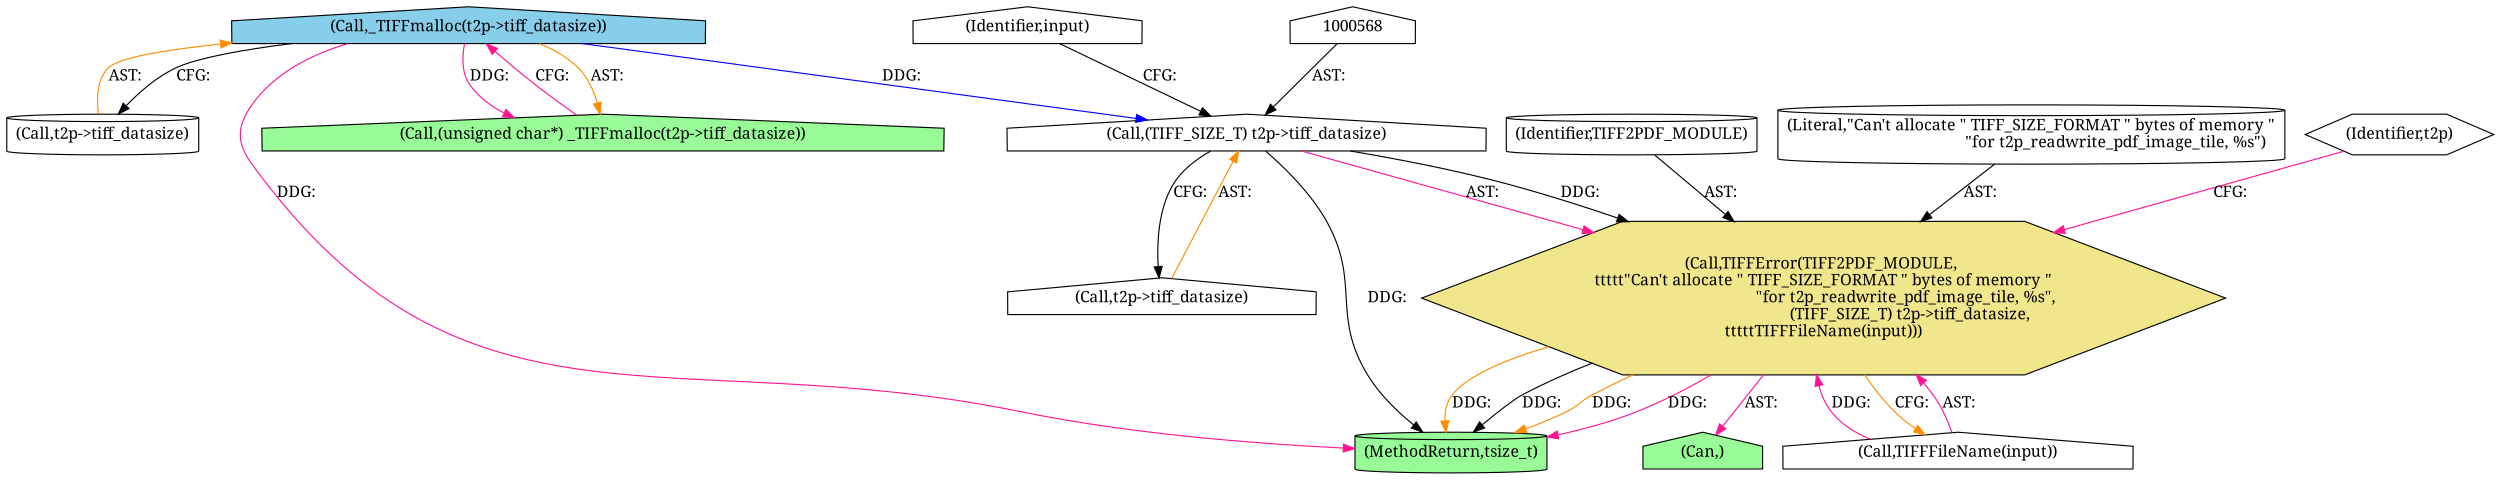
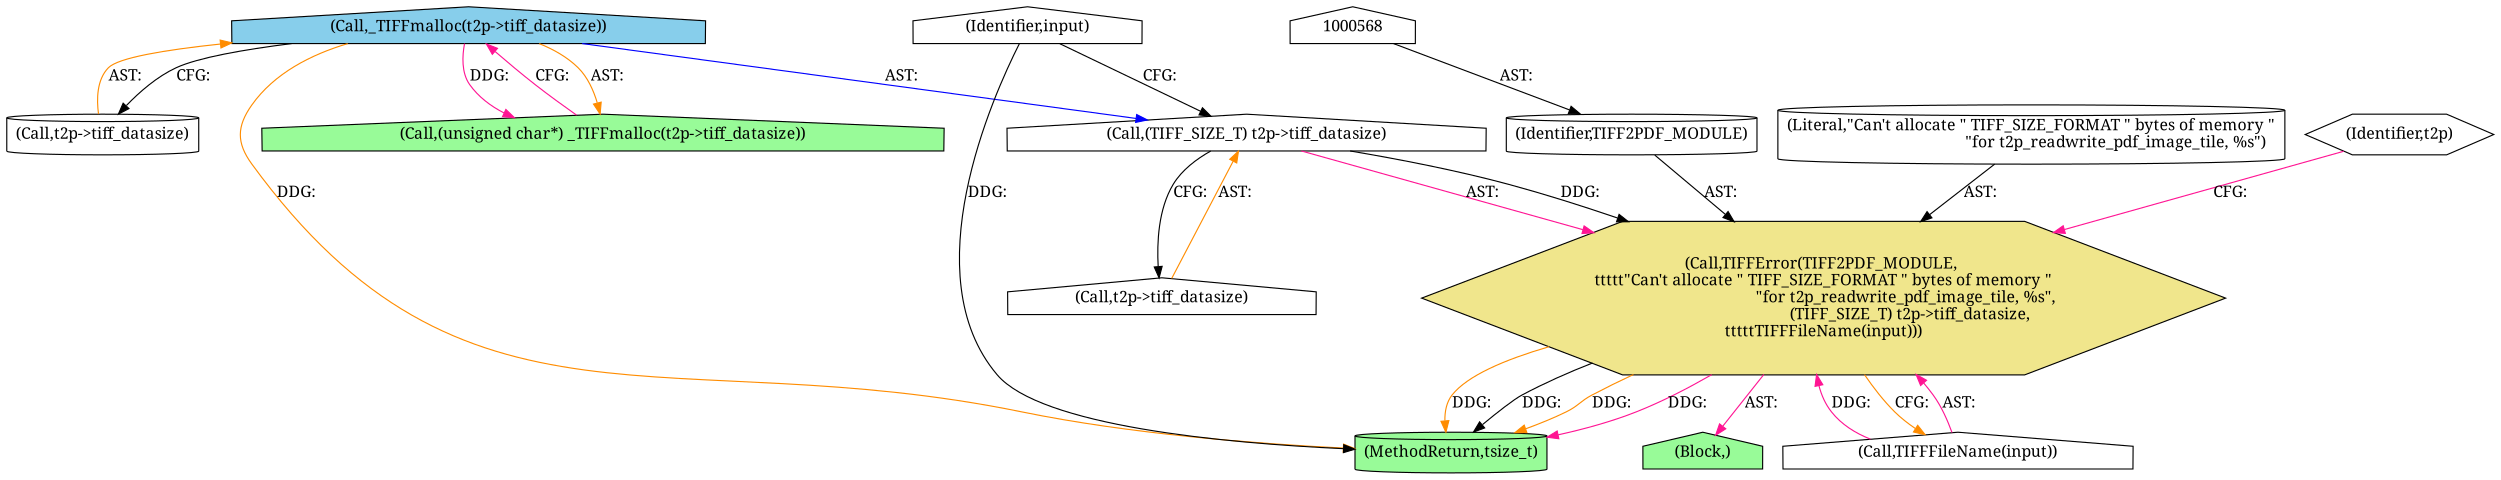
edge "1000568" -> "(Call,(TIFF_SIZE_T) t2p->tiff_datasize)": now "1000568" -> "(Identifier,TIFF2PDF_MODULE)"
edge "(Call,_TIFFmalloc(t2p->tiff_datasize))" -> "(Call,(TIFF_SIZE_T) t2p->tiff_datasize)": label "DDG: " -> "AST: "
edge "(Call,(TIFF_SIZE_T) t2p->tiff_datasize)" -> "(MethodReturn,tsize_t)": now "(Identifier,input)" -> "(MethodReturn,tsize_t)"
edge "(Call,_TIFFmalloc(t2p->tiff_datasize))" -> "(MethodReturn,tsize_t)": color deeppink -> darkorange
node "(Can,)": label "(Can,)" -> "(Block,)"
